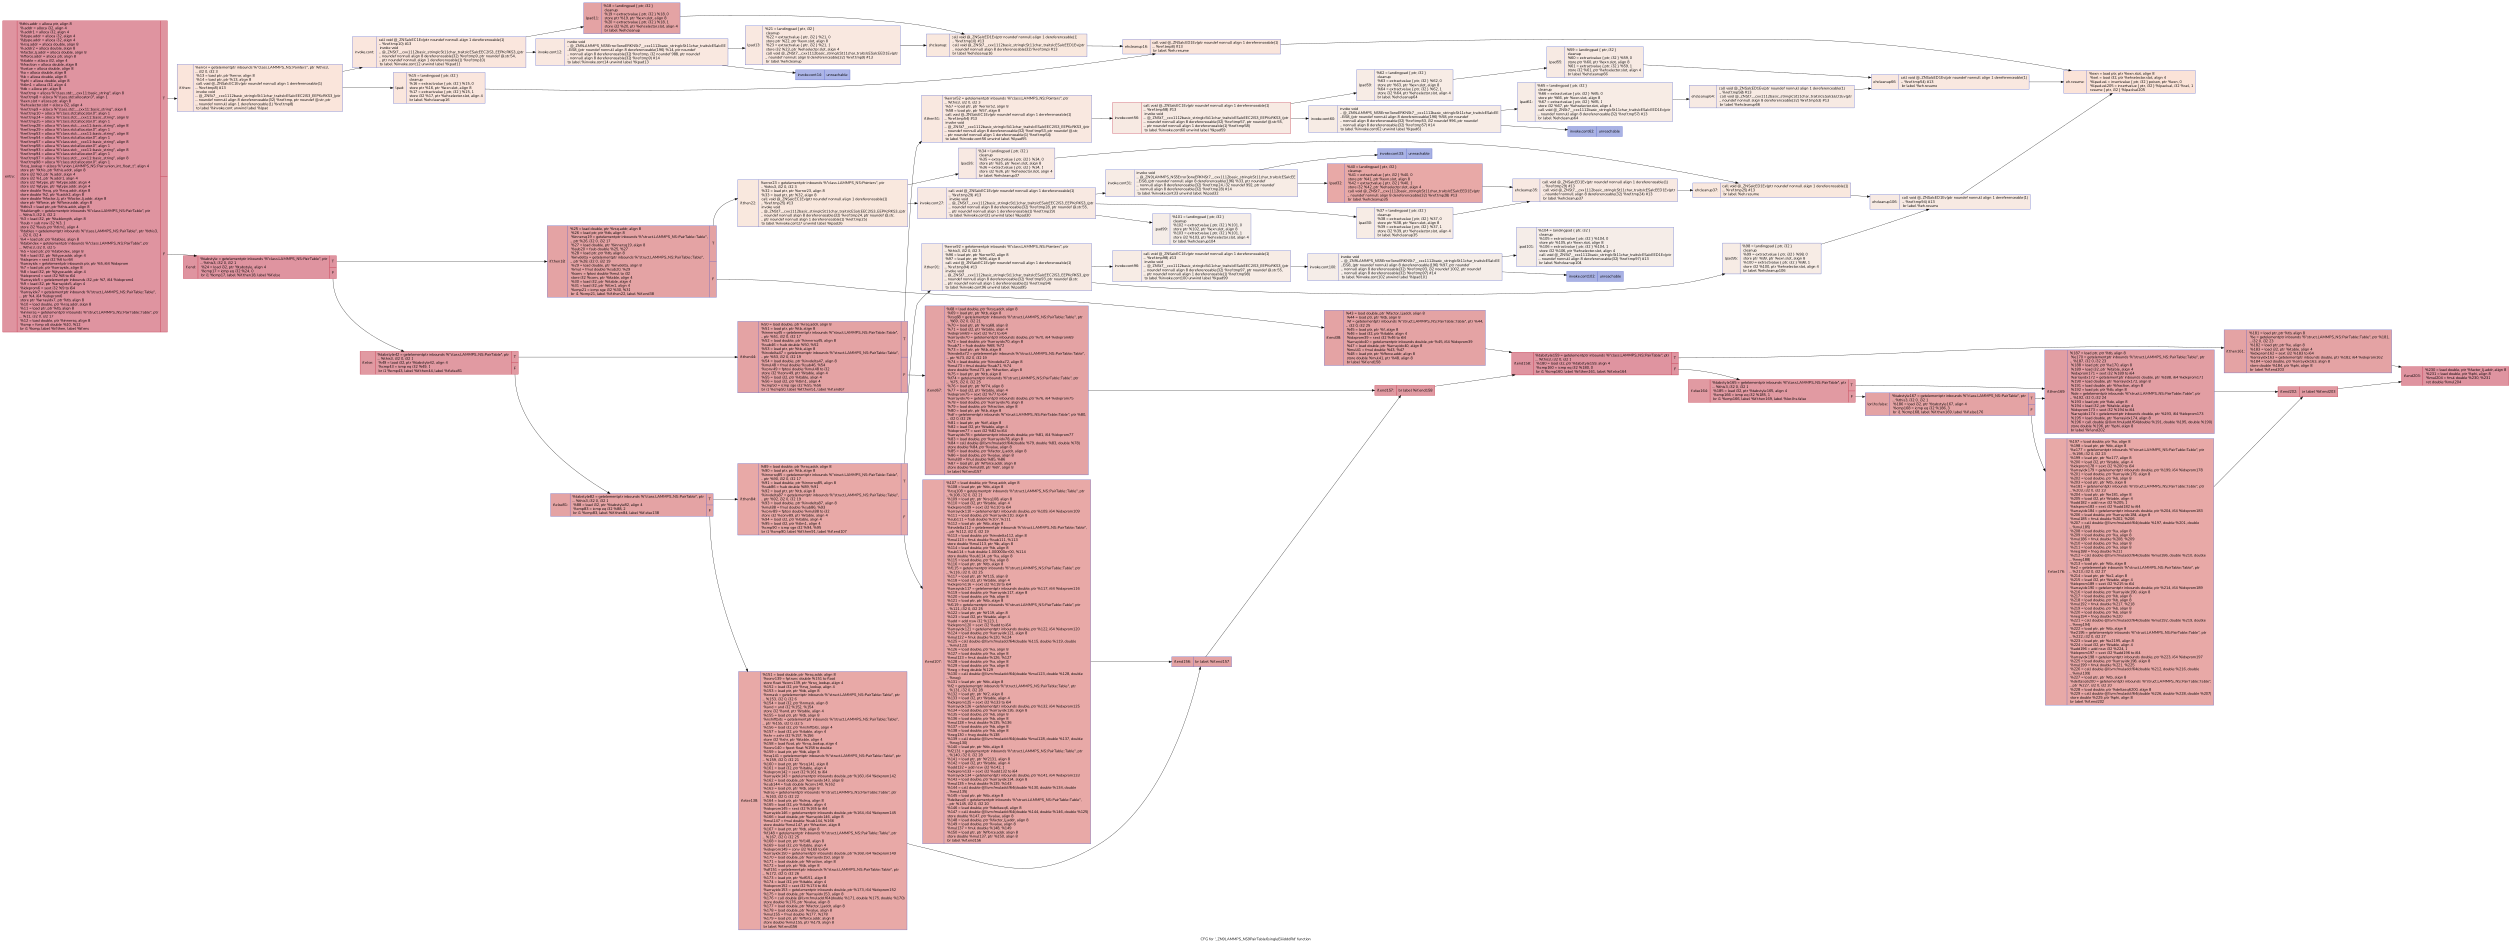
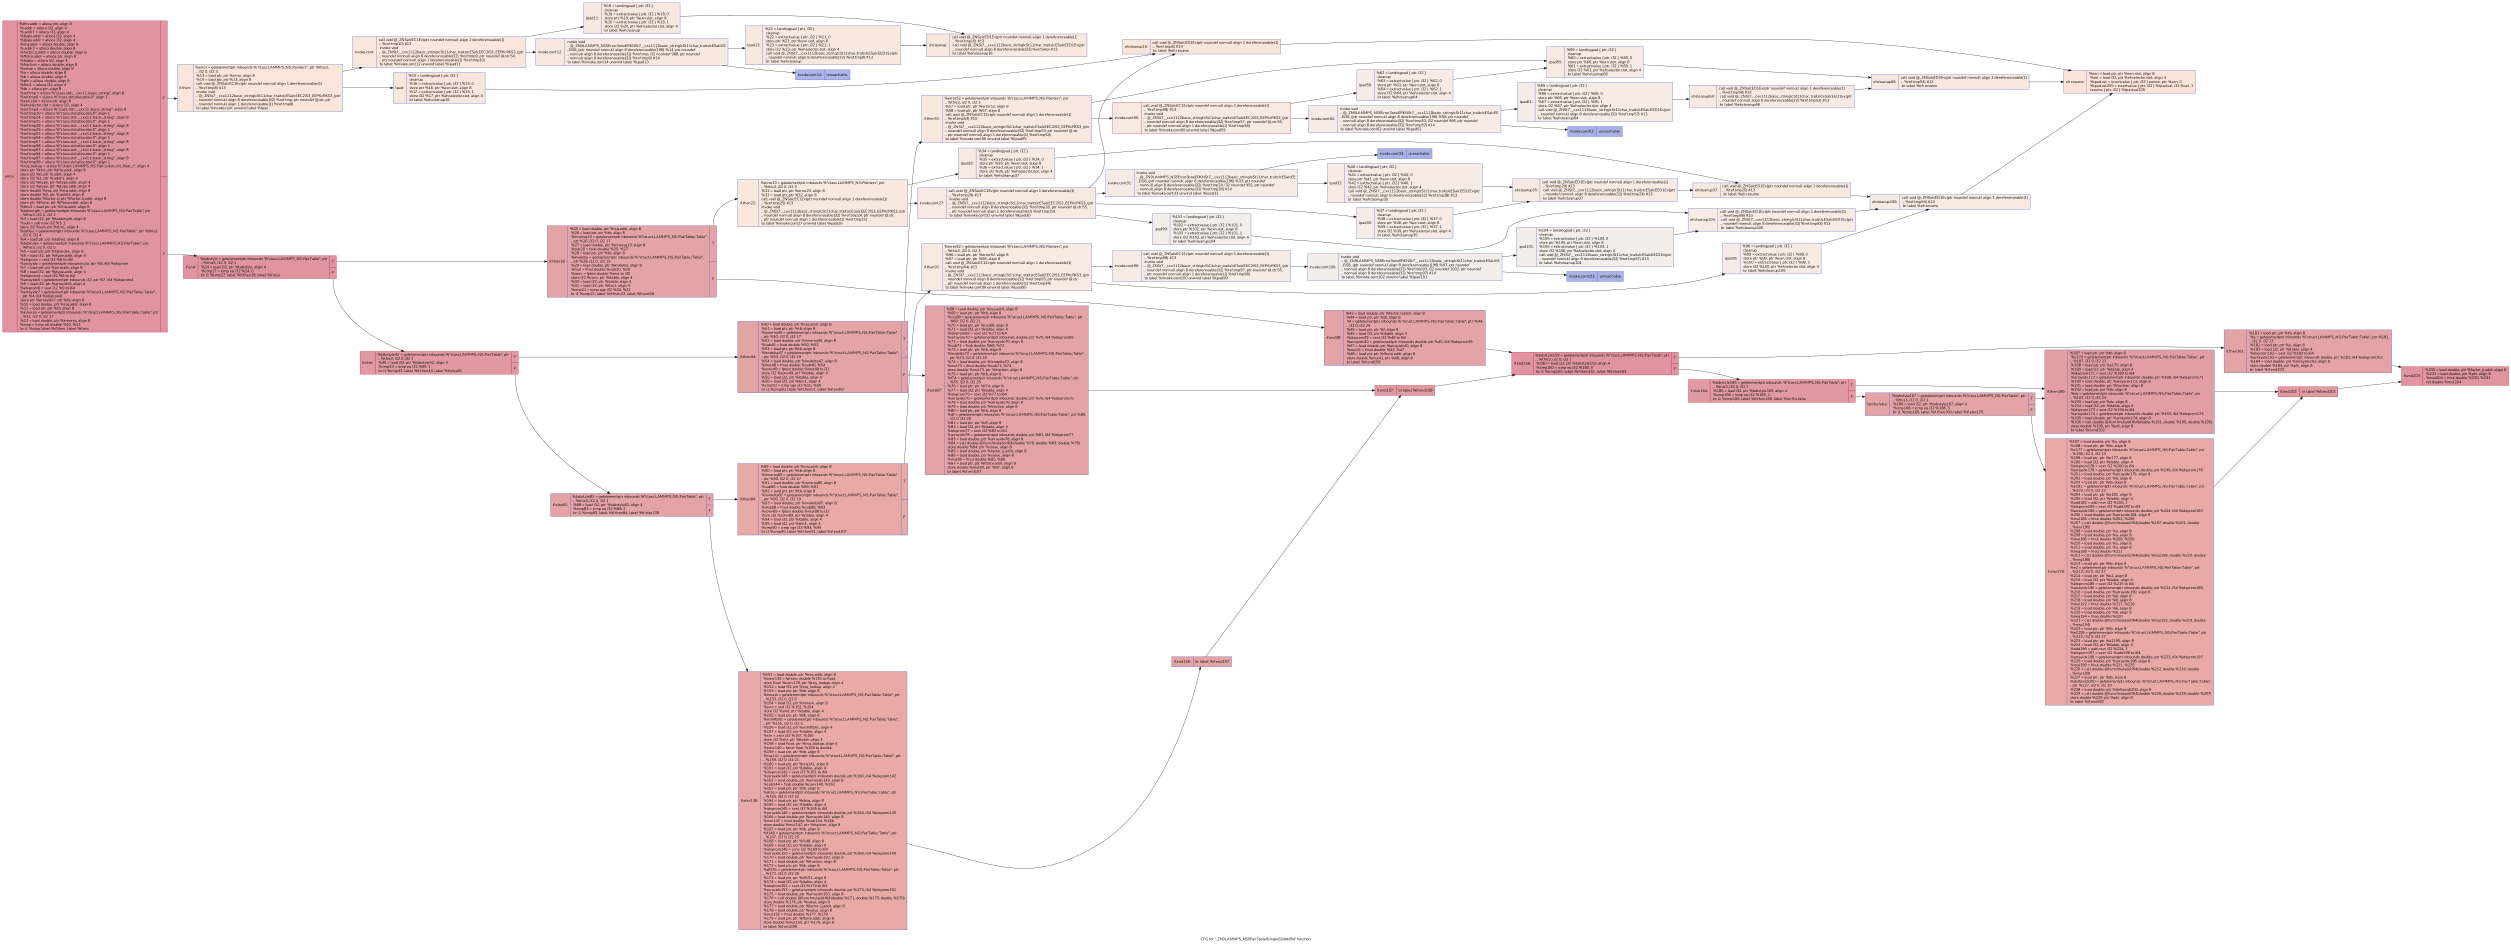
node "lpad11:": fillcolor #c32e3170 -> #f1ccb870
edge "ehcleanup:" -> "ehcleanup16:": now "invoke.cont27:" -> "ehcleanup16:"
edge "if.then51:" -> "lpad55:": added
node "lpad32:": fillcolor #ca3b3770 -> #ecd3c570
node "ehcleanup104:": added
node "if.end107:": removed
